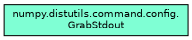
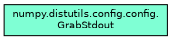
node "numpy.distutils.command.config. GrabStdout": label "numpy.distutils.command.config. GrabStdout" -> "numpy.distutils.config.config. GrabStdout"
